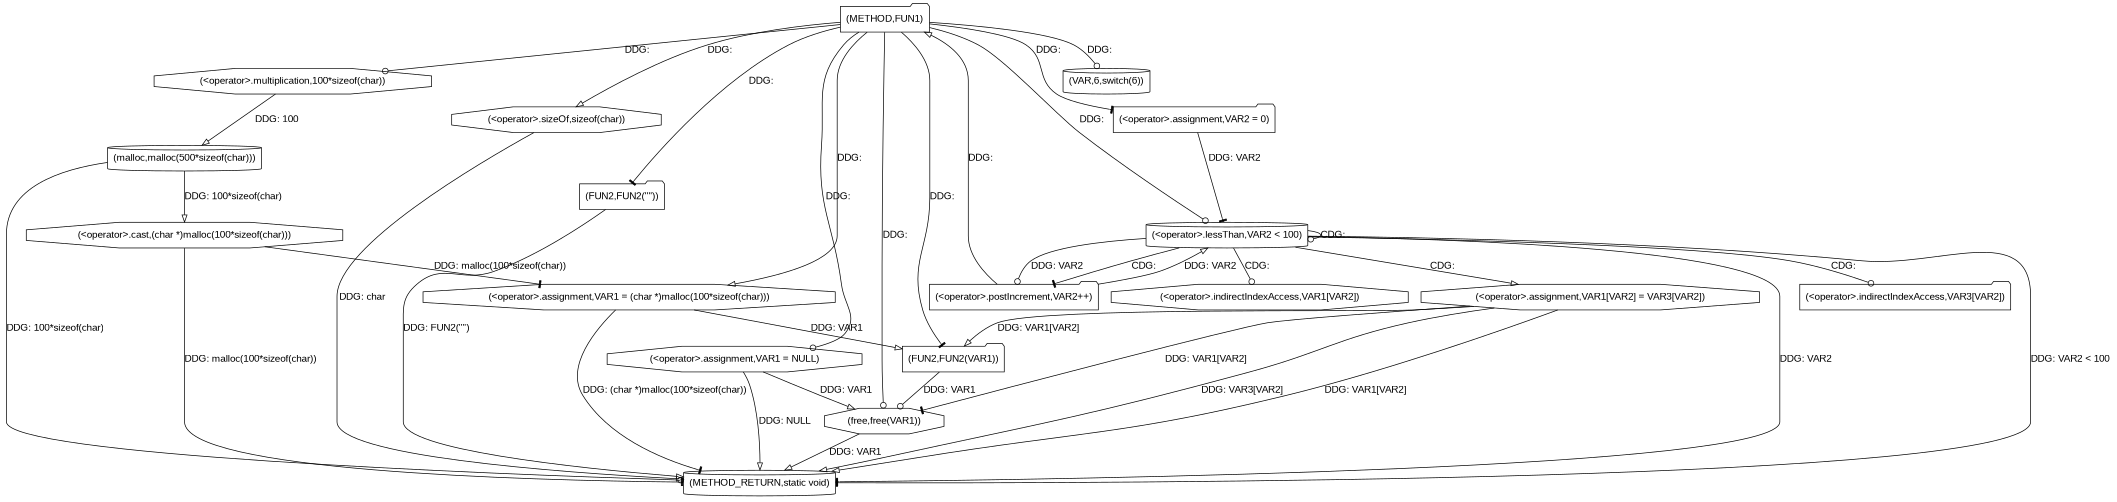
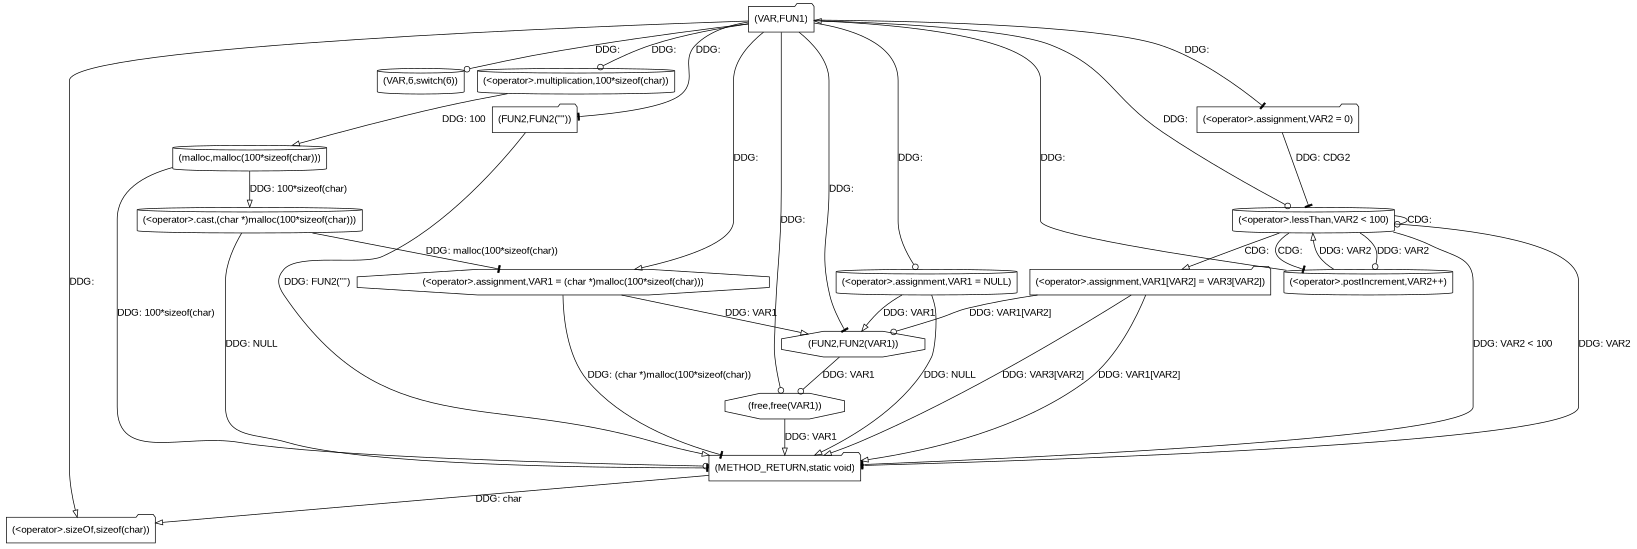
node "(METHOD,FUN1)": label "(METHOD,FUN1)" -> "(VAR,FUN1)"
node "(<operator>.multiplication,100*sizeof(char))": shape octagon -> cylinder
node "(<operator>.sizeOf,sizeof(char))": shape octagon -> folder
node "(malloc,malloc(500*sizeof(char)))": label "(malloc,malloc(500*sizeof(char)))" -> "(malloc,malloc(100*sizeof(char)))"
edge "(<operator>.assignment,VAR2 = 0)" -> "(<operator>.lessThan,VAR2 < 100)": label "DDG: VAR2" -> "DDG: CDG2"
node "(<operator>.cast,(char *)malloc(100*sizeof(char)))": shape octagon -> cylinder
node "(<operator>.postIncrement,VAR2++)": shape folder -> cylinder
node "(<operator>.indirectIndexAccess,VAR1[VAR2])": removed
node "(<operator>.assignment,VAR1[VAR2] = VAR3[VAR2])": shape octagon -> folder
node "(<operator>.indirectIndexAccess,VAR3[VAR2])": removed
edge "(<operator>.assignment,VAR1[VAR2] = VAR3[VAR2])" -> "(FUN2,FUN2(VAR1))": arrowhead onormal -> odot
edge "(<operator>.assignment,VAR1[VAR2] = VAR3[VAR2])" -> "(free,free(VAR1))": removed, label "DDG: VAR1[VAR2]"
edge "(<operator>.cast,(char *)malloc(100*sizeof(char)))" -> "(METHOD_RETURN,static void)": label "DDG: malloc(100*sizeof(char))" -> "DDG: NULL"
node "(<operator>.assignment,VAR1 = NULL)": shape octagon -> cylinder
node "(FUN2,FUN2(VAR1))": shape folder -> octagon
edge "(<operator>.assignment,VAR1 = NULL)" -> "(free,free(VAR1))": now "(<operator>.assignment,VAR1 = NULL)" -> "(FUN2,FUN2(VAR1))"
edge "(<operator>.sizeOf,sizeof(char))" -> "(METHOD_RETURN,static void)": reversed
node "(METHOD_RETURN,static void)": shape cylinder -> folder
